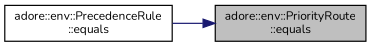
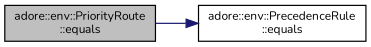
edge "adore::env::PrecedenceRule ::equals" -> "adore::env::PriorityRoute ::equals": reversed
